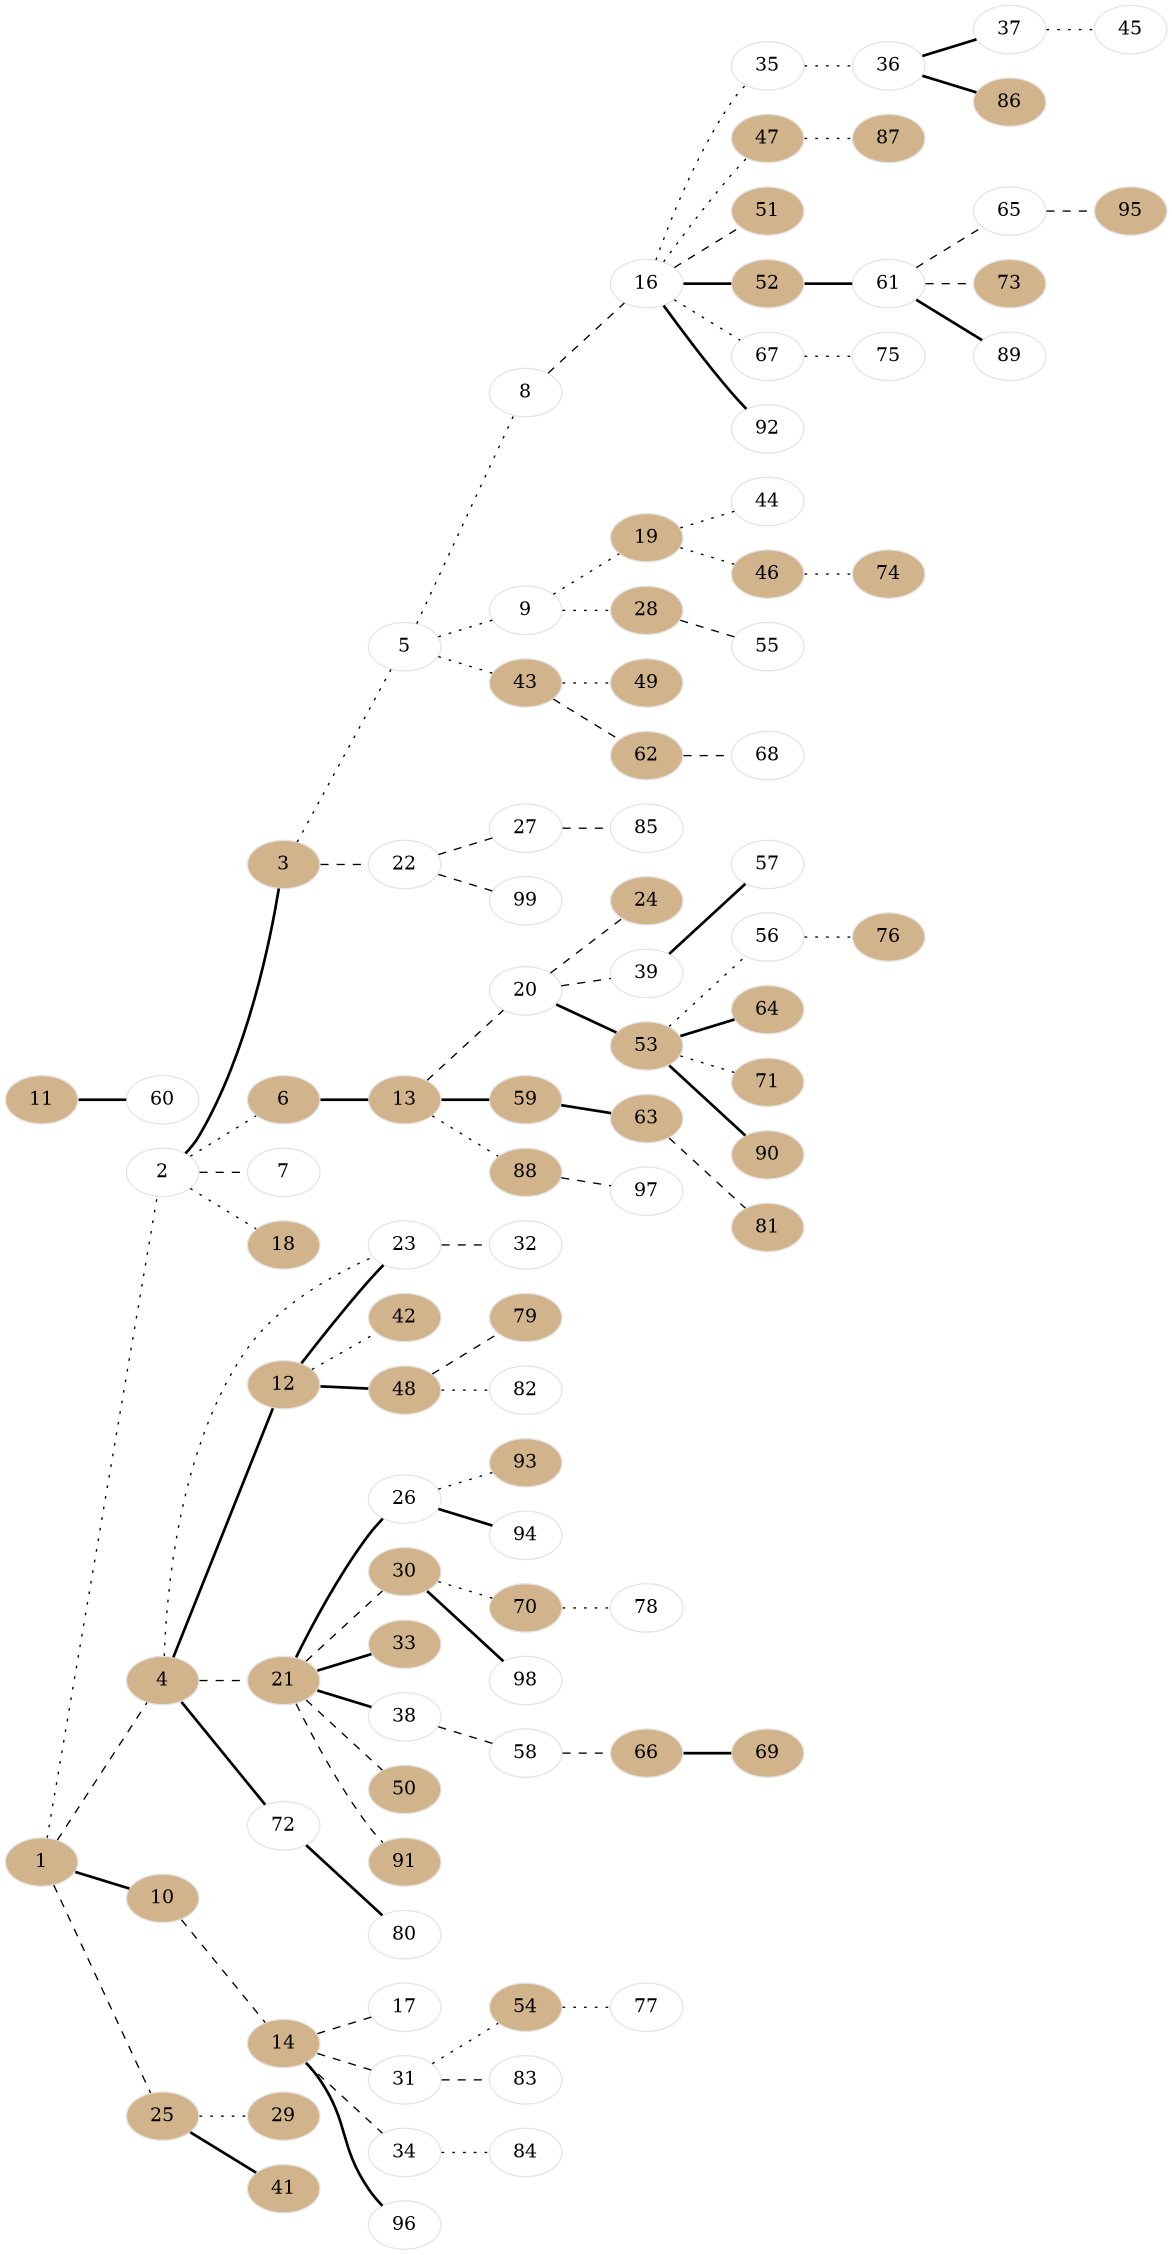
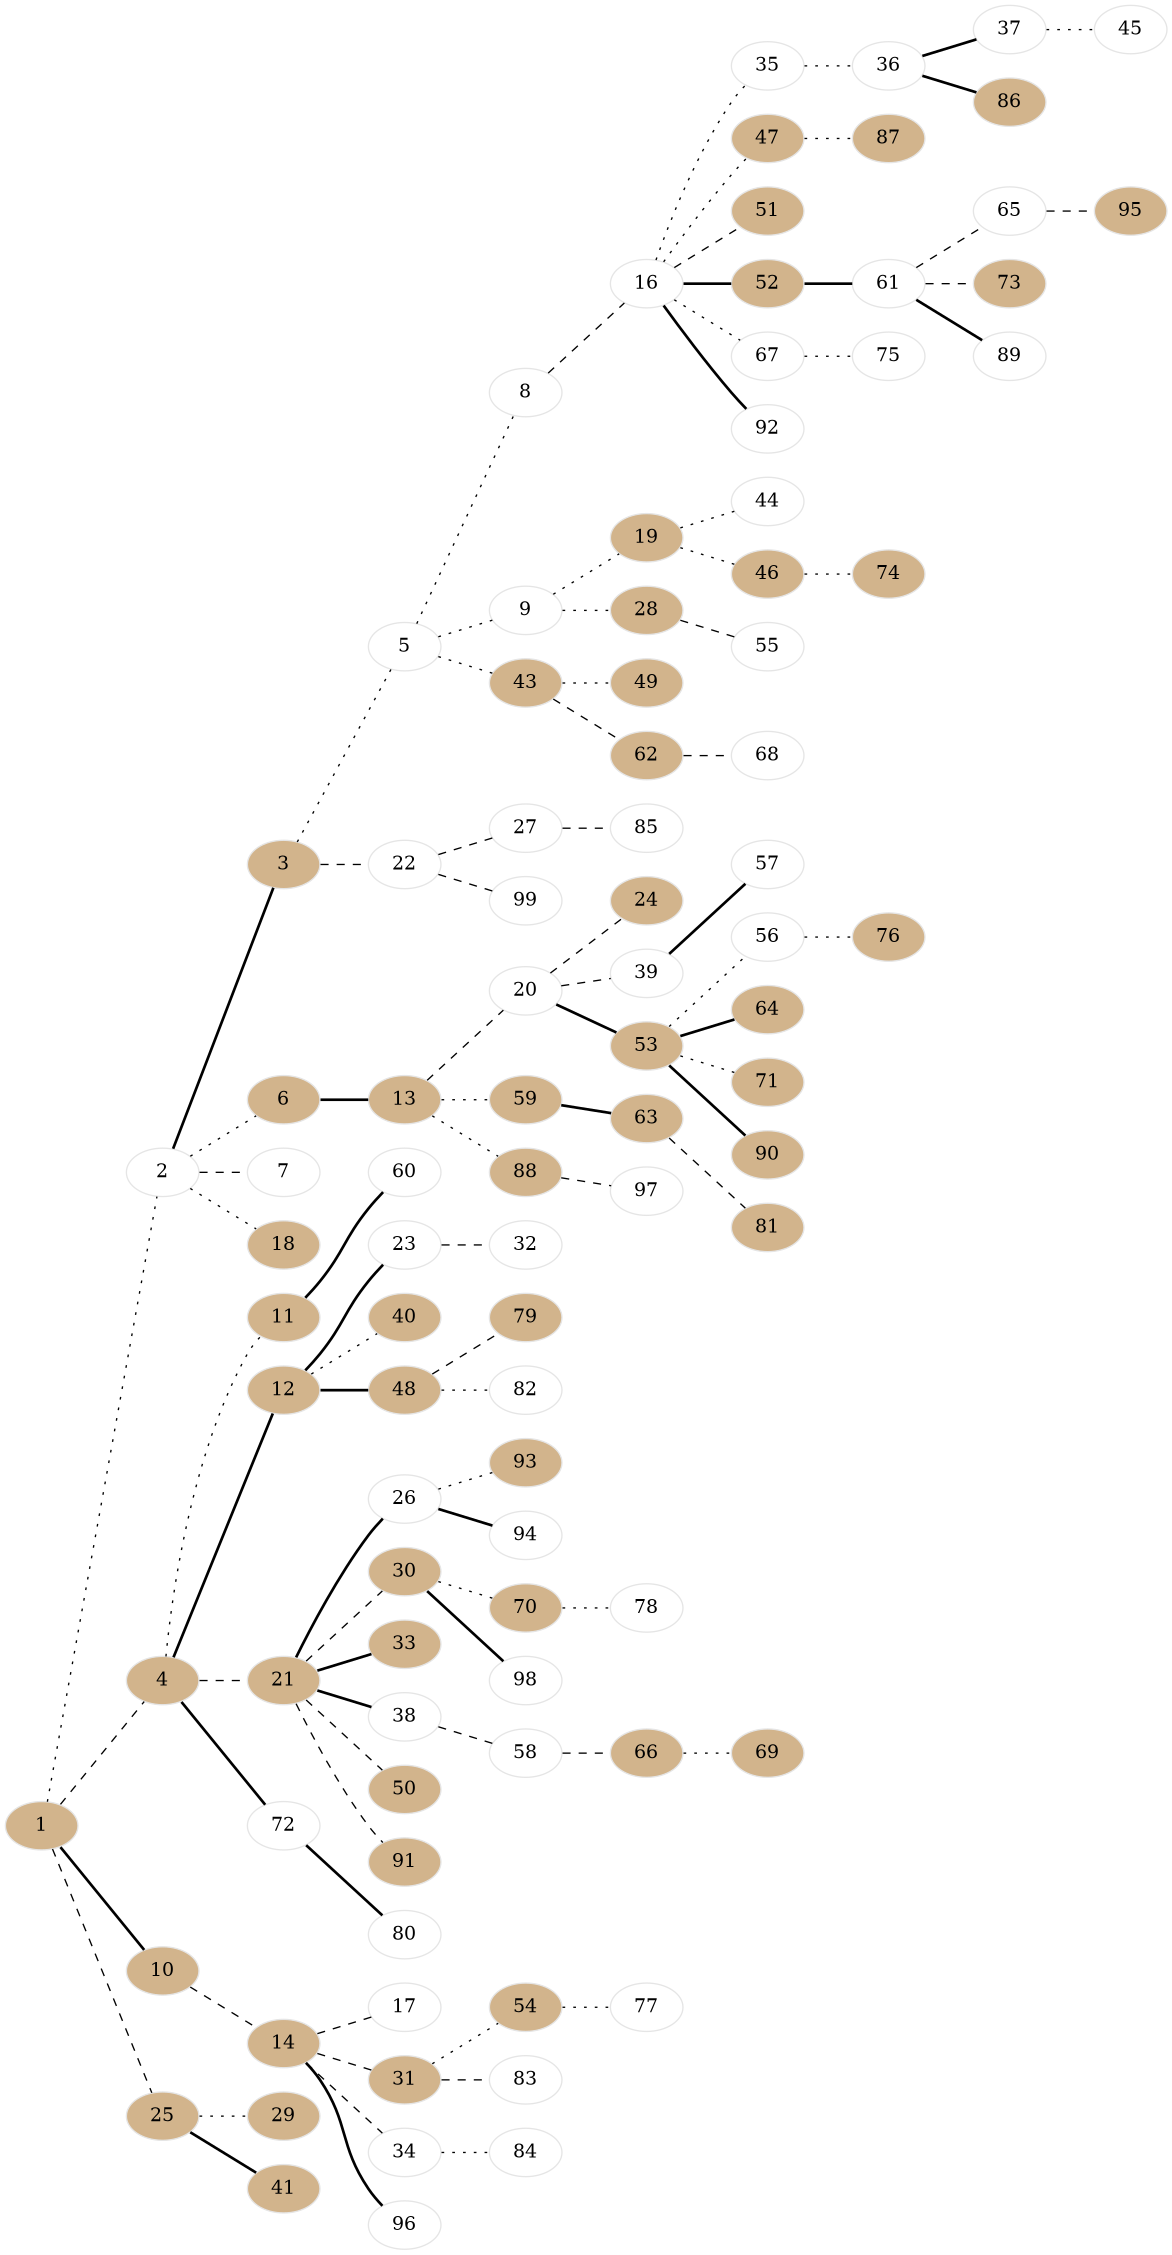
edge "13" -- "59": style bold -> dotted
node "42": label "42" -> "40"
edge "23" -- "4": now "11" -- "4"
edge "66" -- "69": style bold -> dotted
node "31": fillcolor white -> tan
